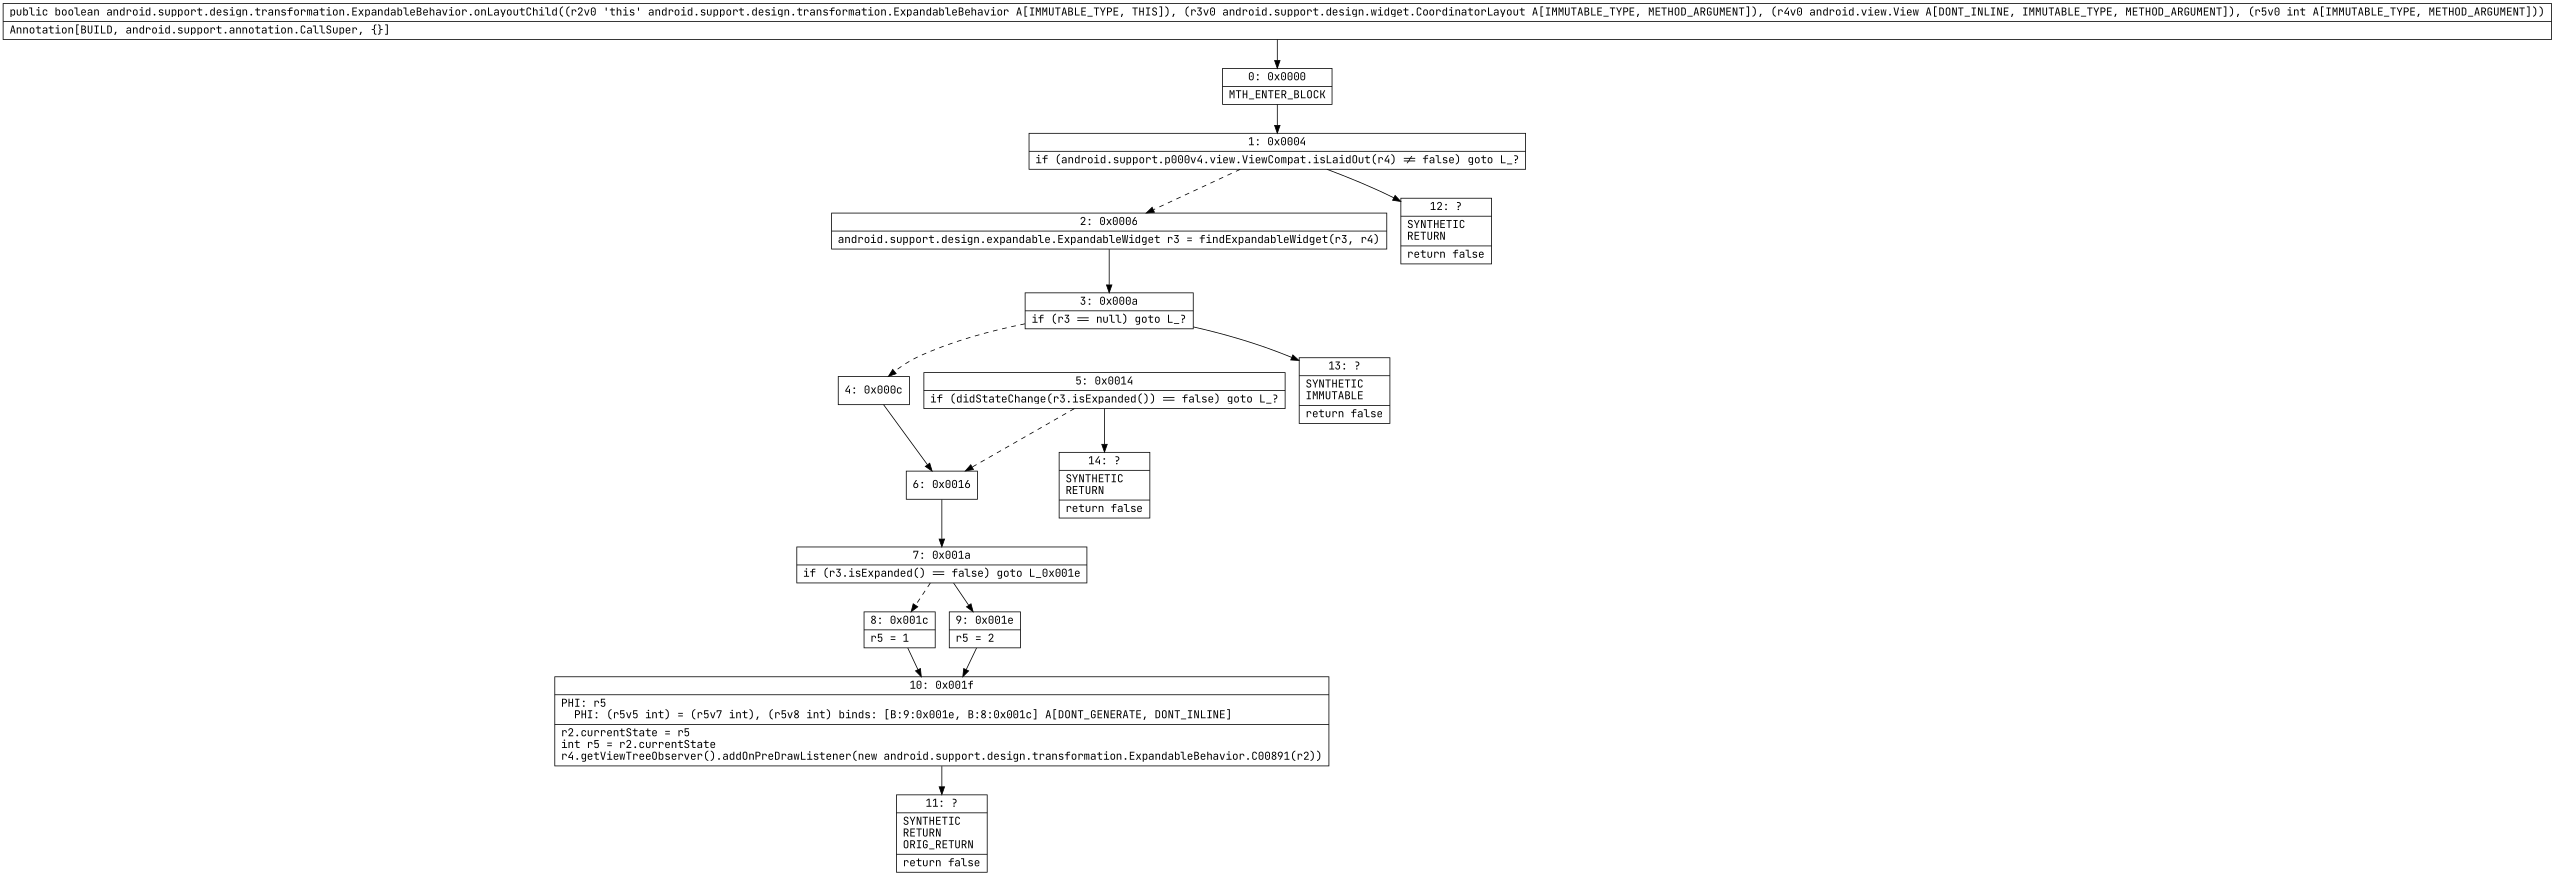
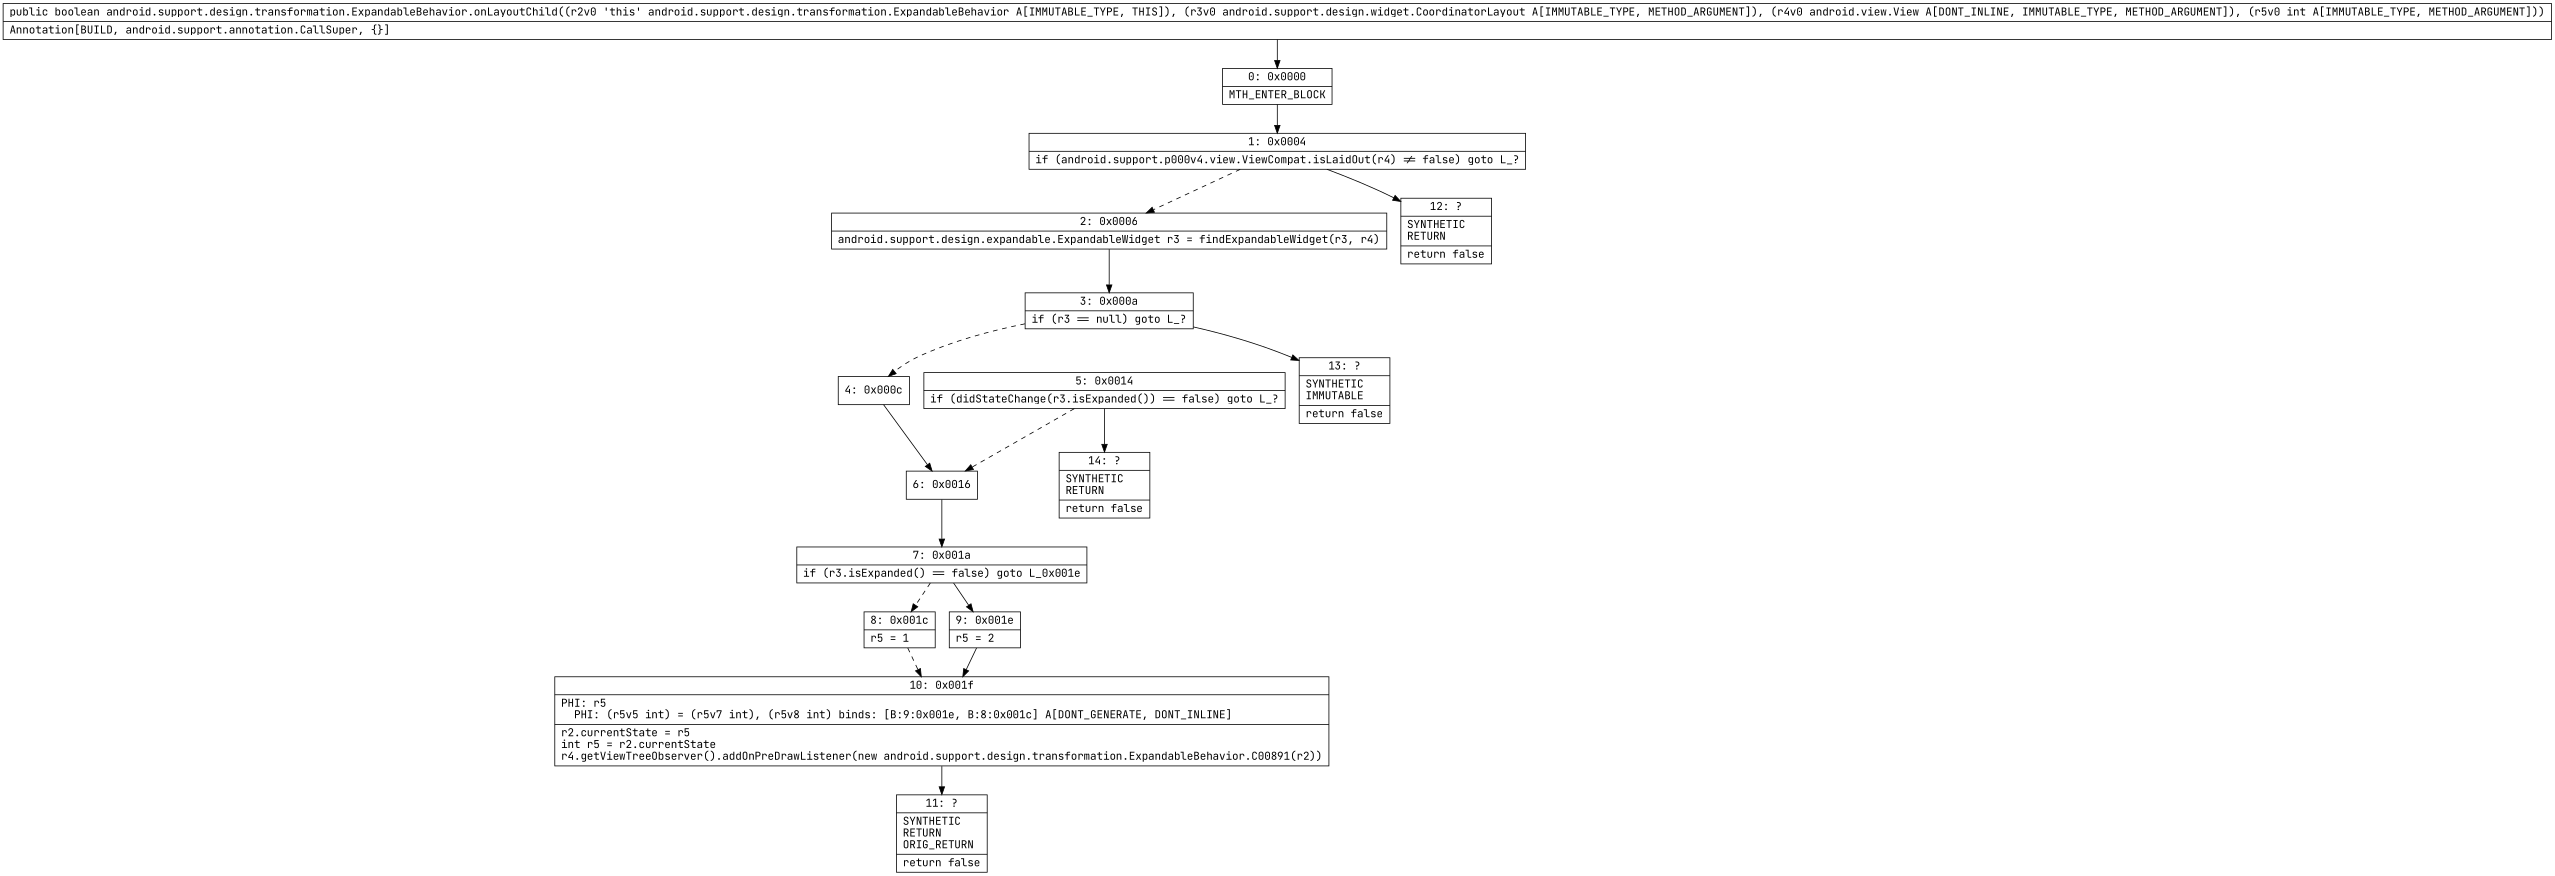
edge "8: 0x001c" -> "10: 0x001f": style solid -> dashed
